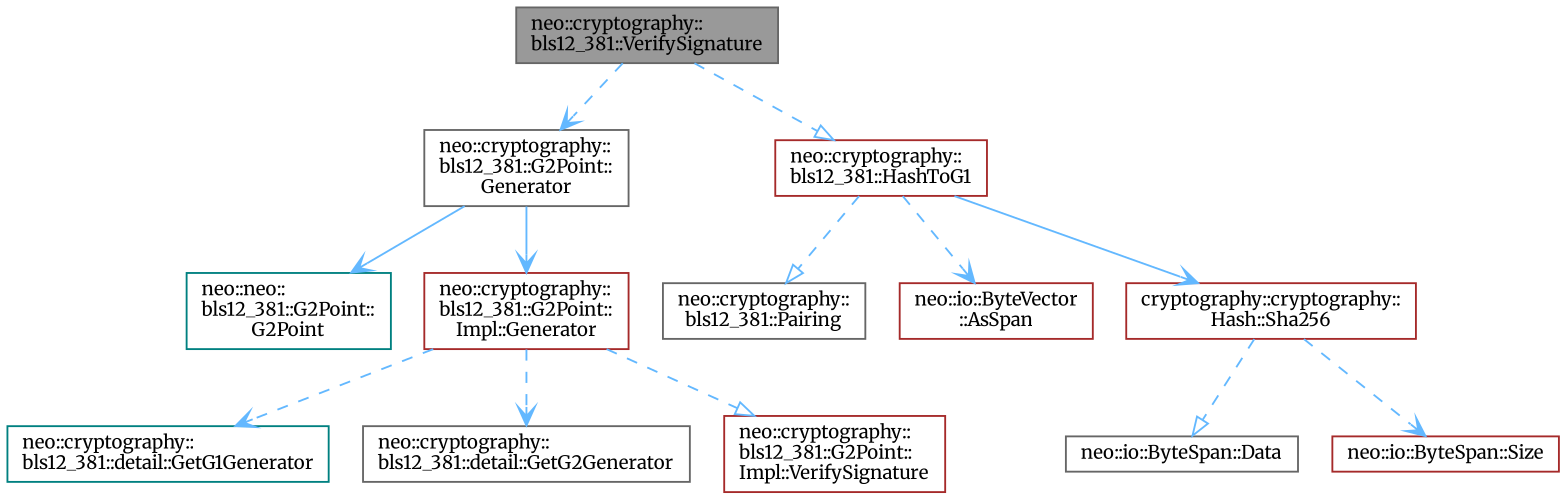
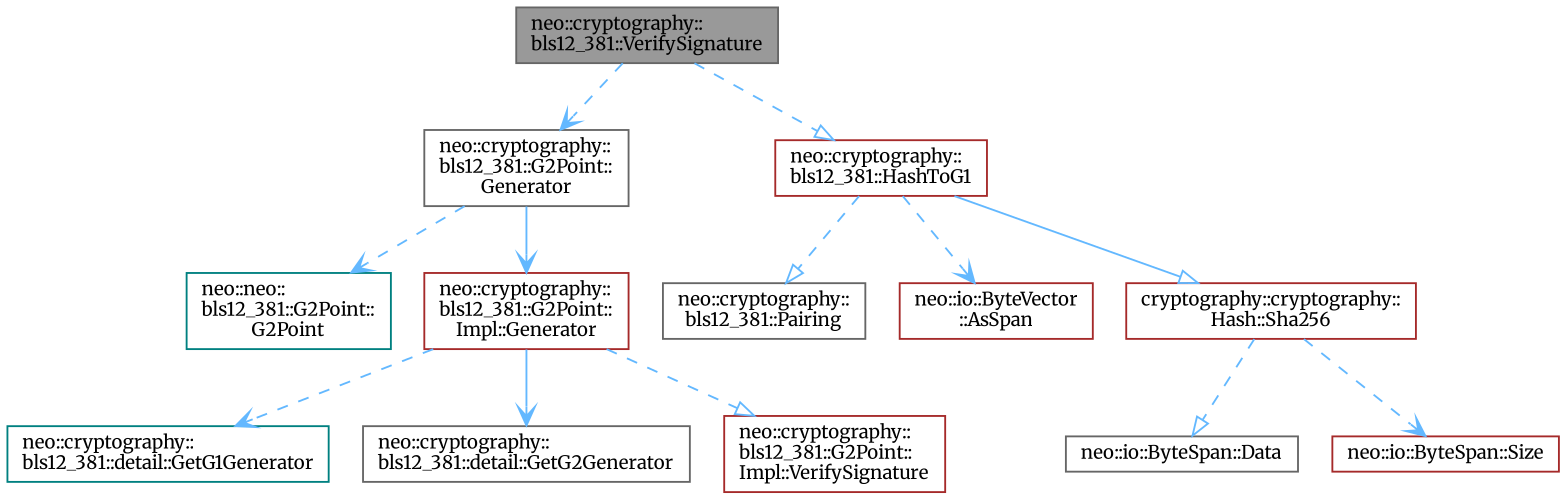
edge "neo::cryptography:: bls12_381::G2Point:: Generator" -> "neo::neo:: bls12_381::G2Point:: G2Point": style solid -> dashed
edge "neo::cryptography:: bls12_381::HashToG1" -> "cryptography::cryptography:: Hash::Sha256": arrowhead vee -> onormal
edge "neo::cryptography:: bls12_381::G2Point:: Impl::Generator" -> "neo::cryptography:: bls12_381::detail::GetG2Generator": style dashed -> solid
